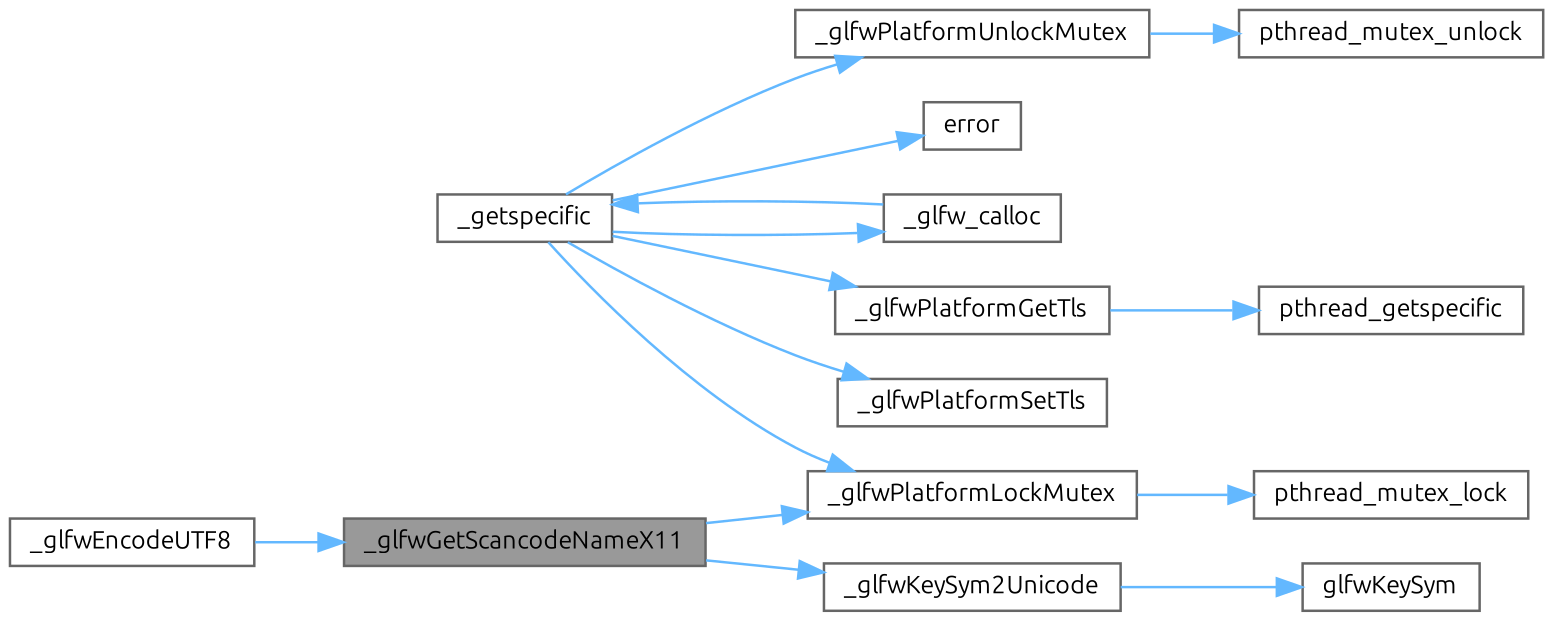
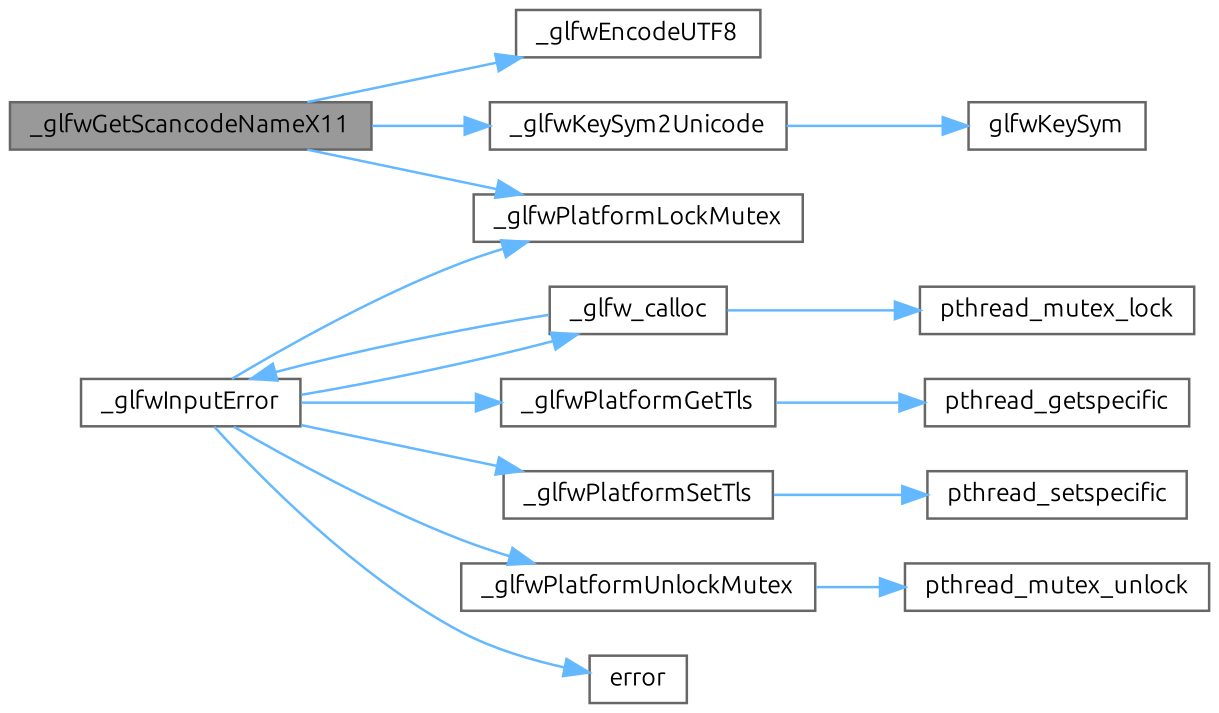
node "_getspecific": label "_getspecific" -> "_glfwInputError"
node "pthread_setspecific": added
edge "_glfwPlatformLockMutex" -> "pthread_mutex_lock": now "_glfw_calloc" -> "pthread_mutex_lock"
edge "_glfwEncodeUTF8" -> "_glfwGetScancodeNameX11": reversed
